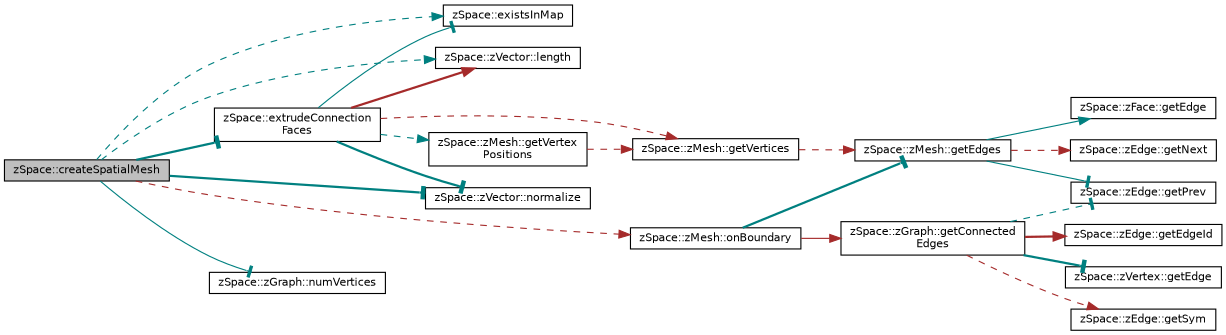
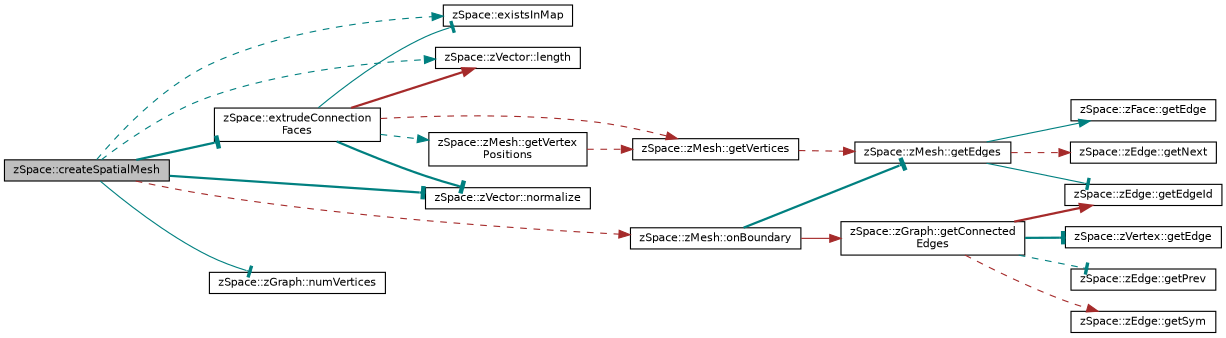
edge "zSpace::zMesh::getEdges" -> "zSpace::zEdge::getPrev": now "zSpace::zMesh::getEdges" -> "zSpace::zEdge::getEdgeId"
